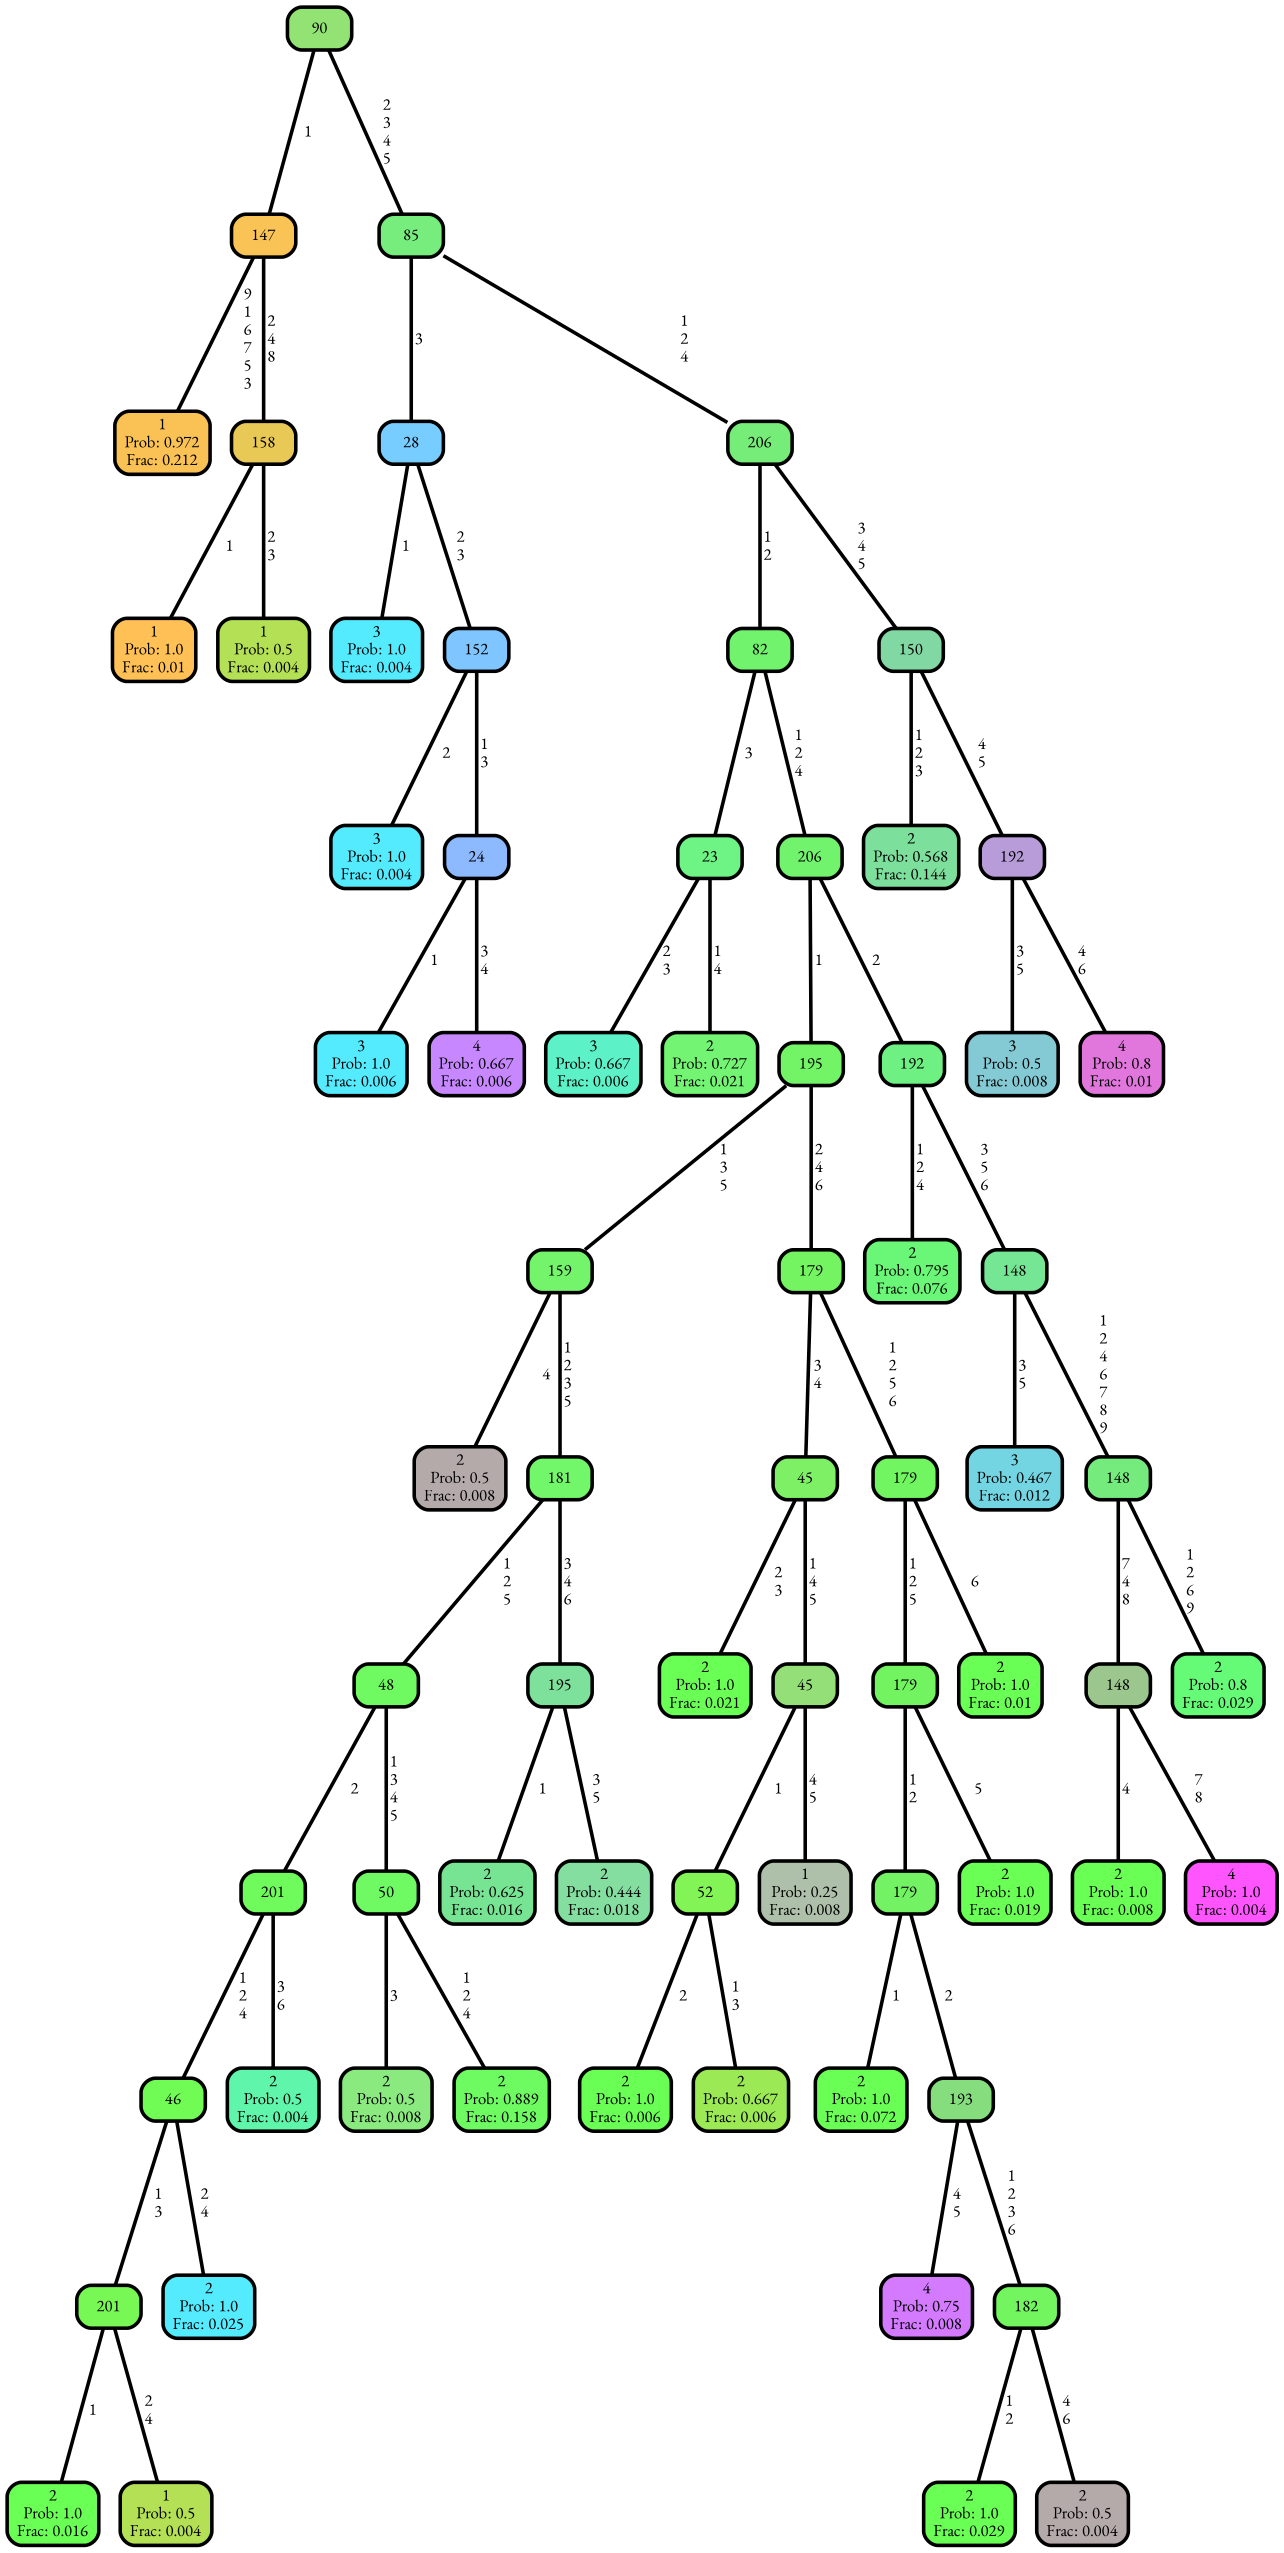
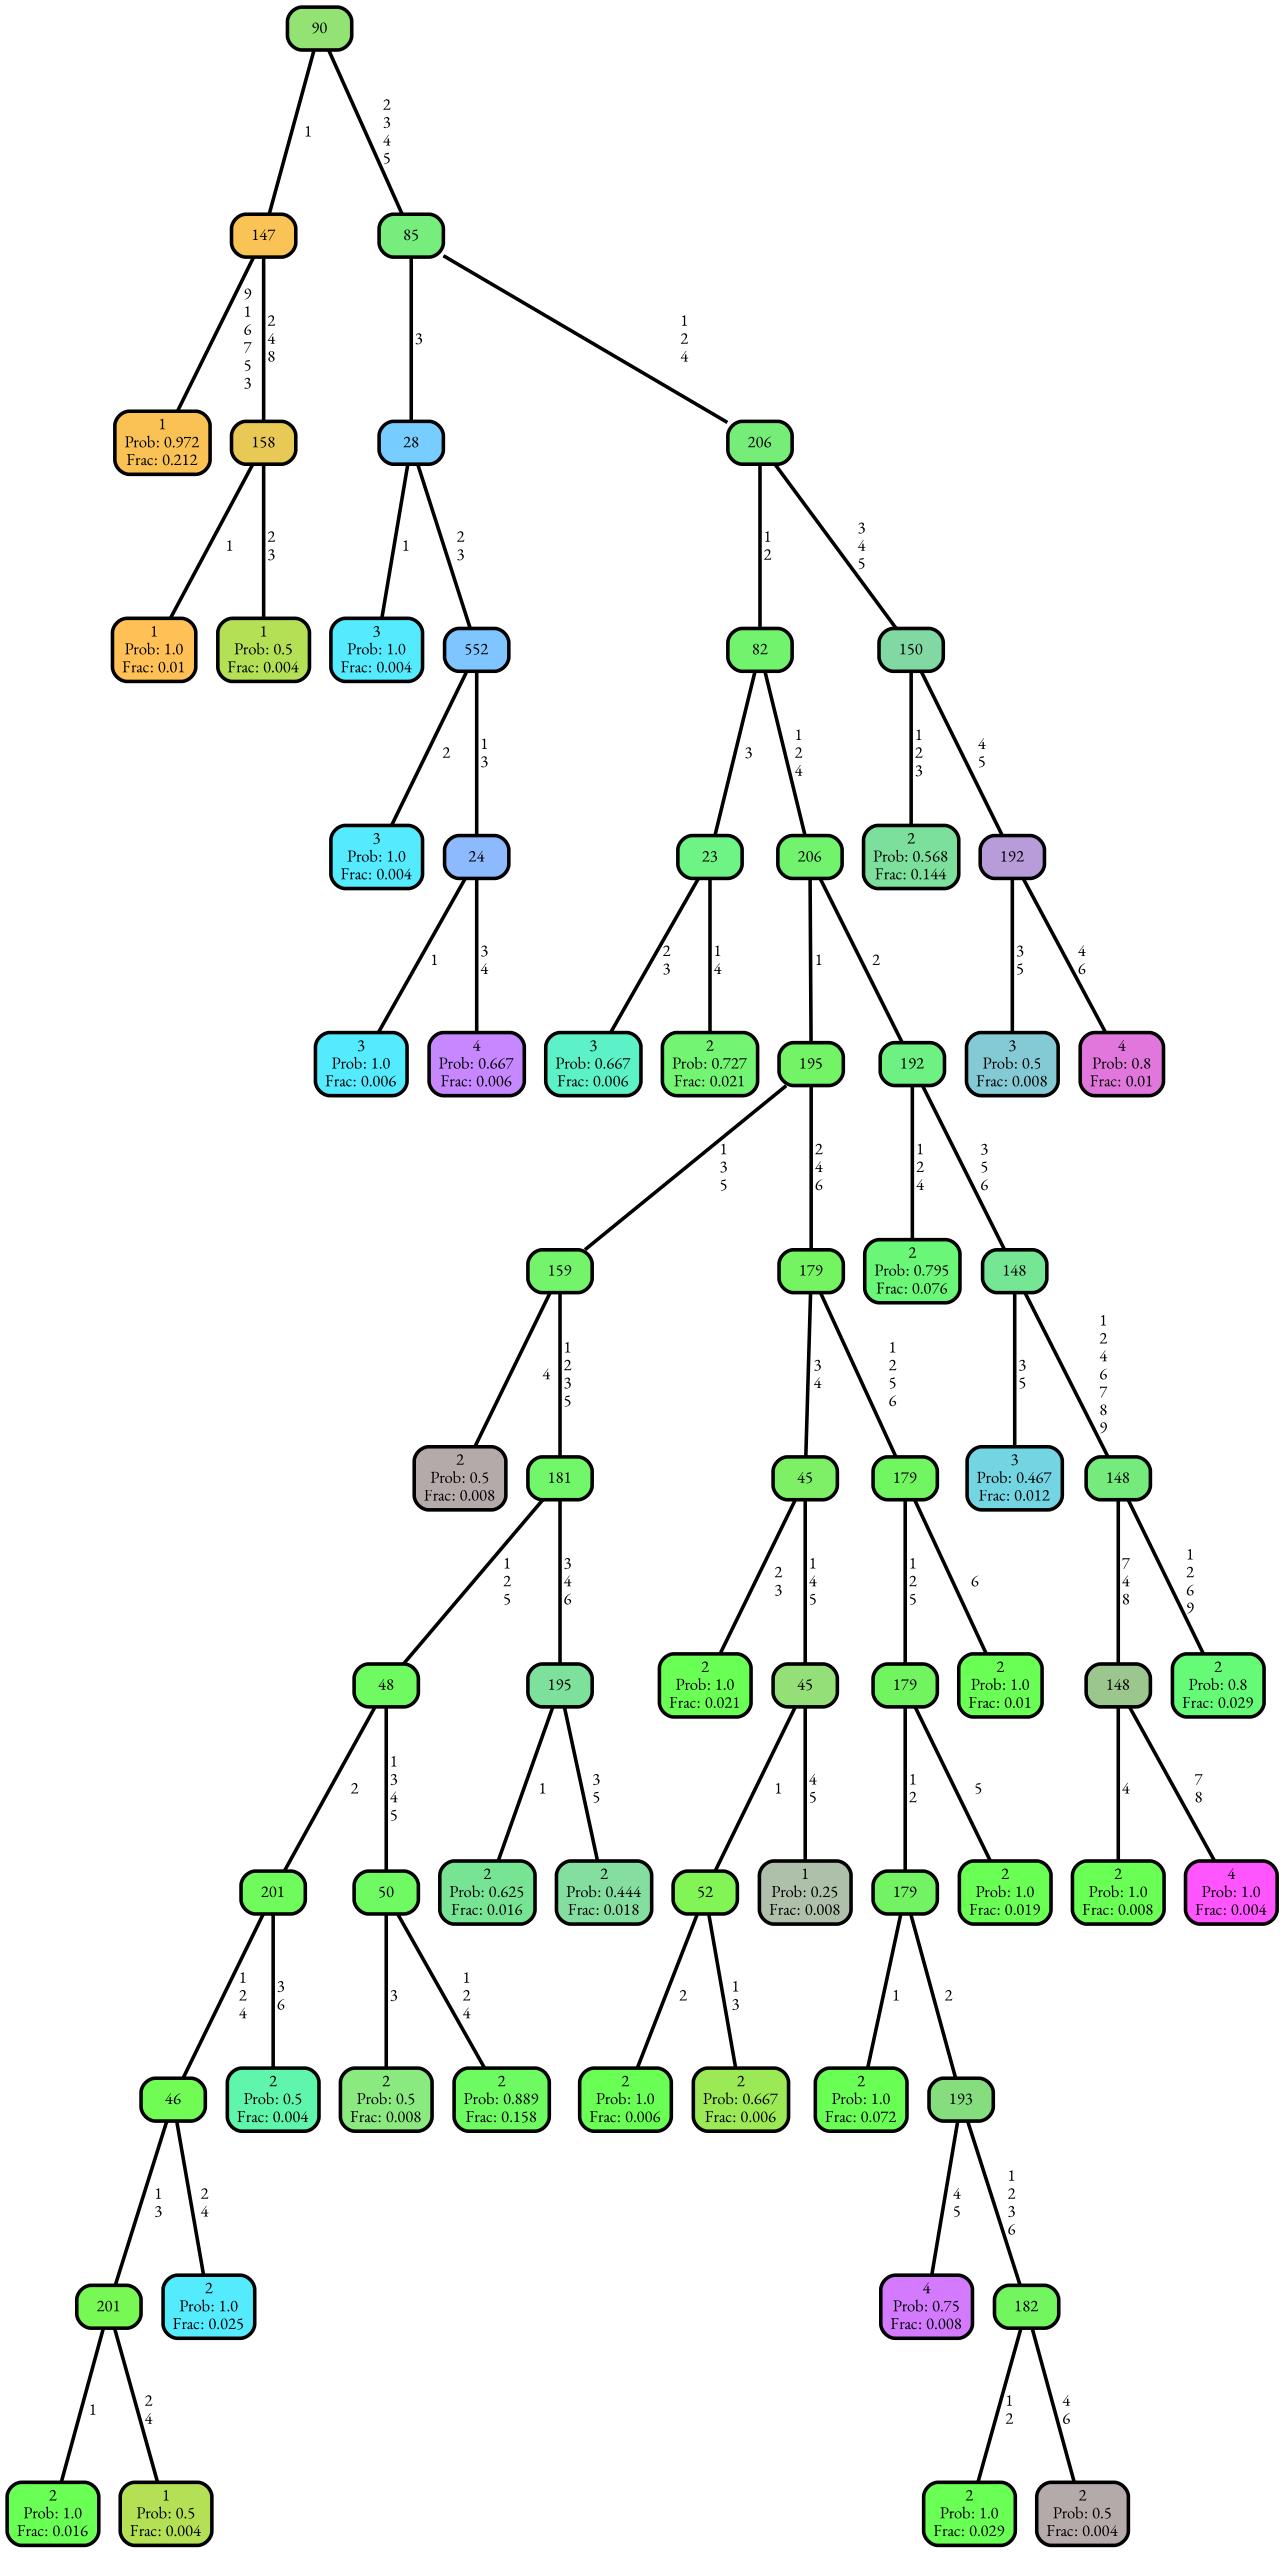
node "152": label "152" -> "552"
